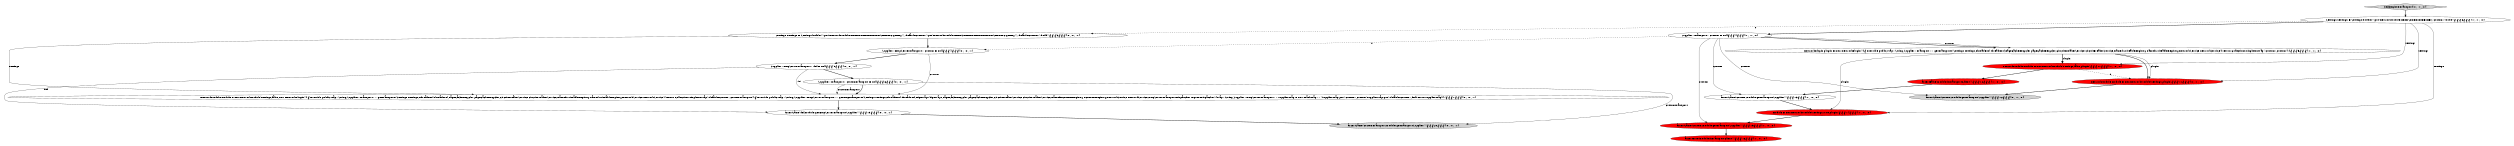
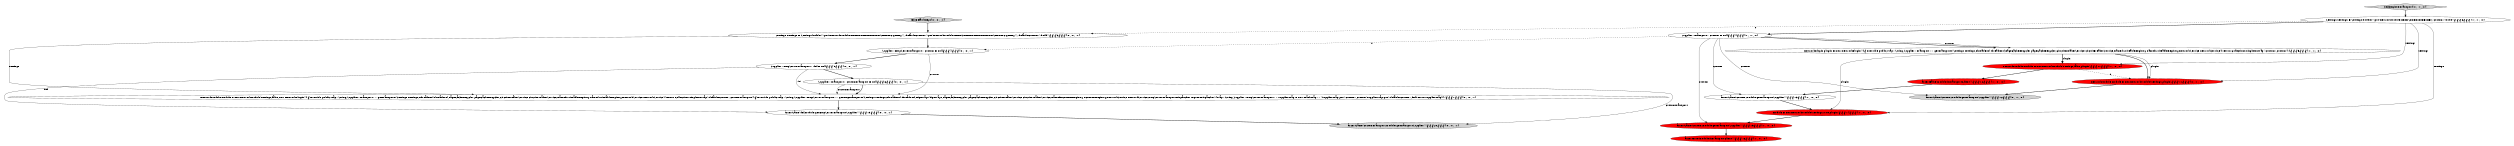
node "testDefaultKeys['0', '0', '1']": added
